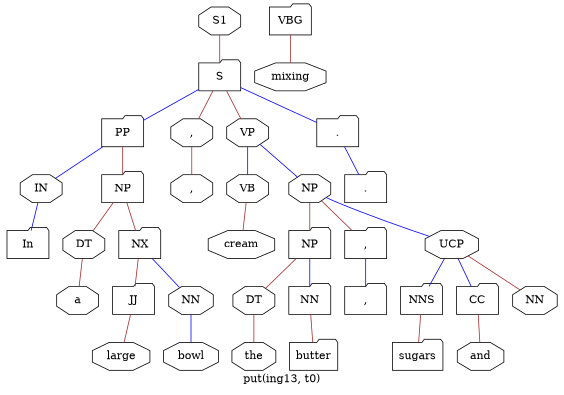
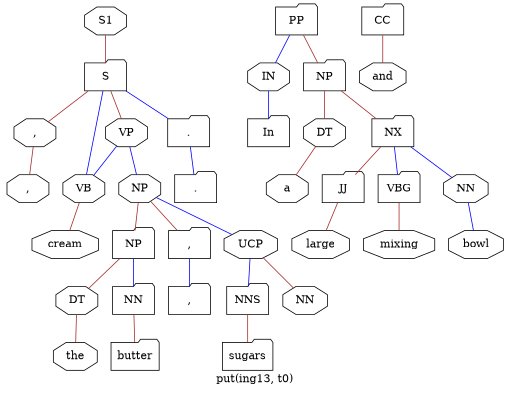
edge "S" -- "PP": now "S" -- "VB"
edge "NX" -- "VBG": added
edge "UCP" -- "CC": removed
